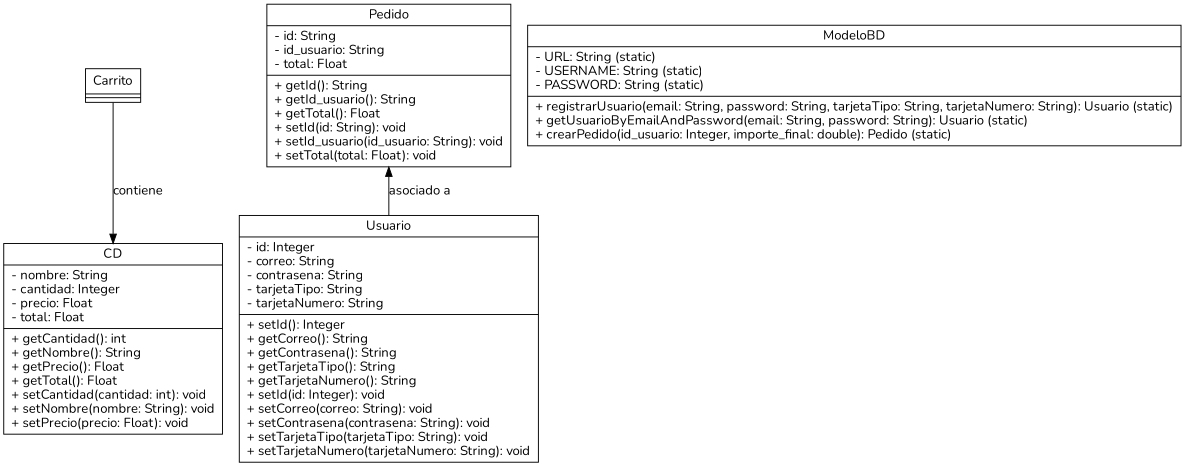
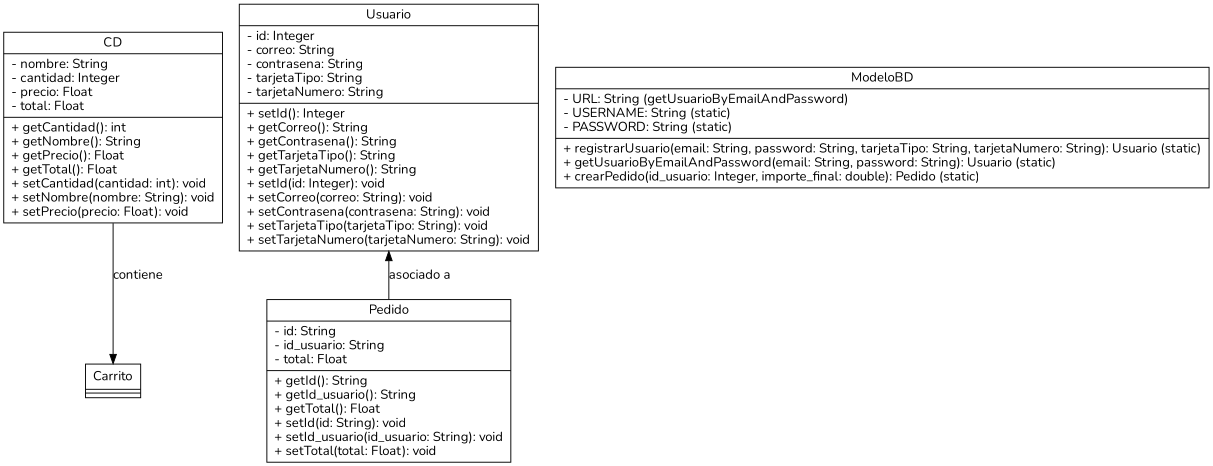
node "ModeloBD": text "- URL: String (static)" -> "- URL: String (getUsuarioByEmailAndPassword)"
edge "Carrito" -> "CD": reversed
edge "Usuario" -> "Pedido": reversed
